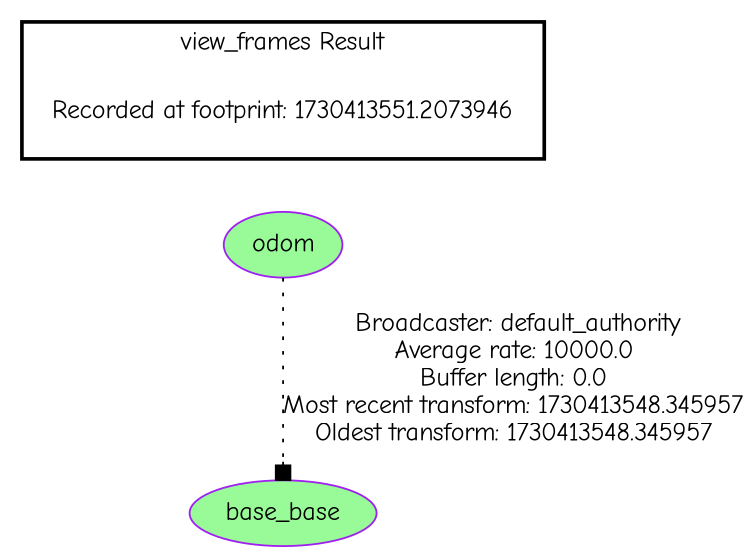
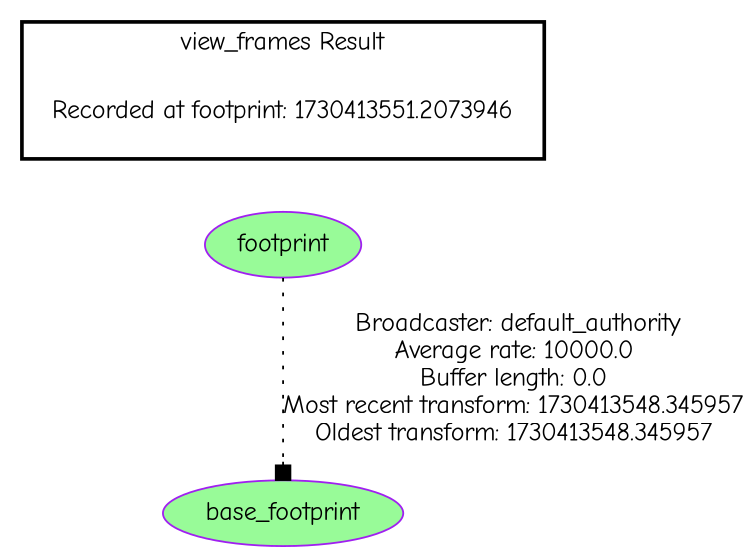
node "odom": label "odom" -> "footprint"
node "base_base": label "base_base" -> "base_footprint"
